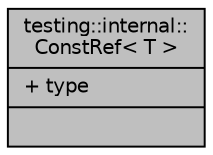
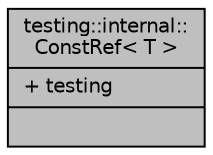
node "testing::internal::": text "+ type" -> "+ testing"
